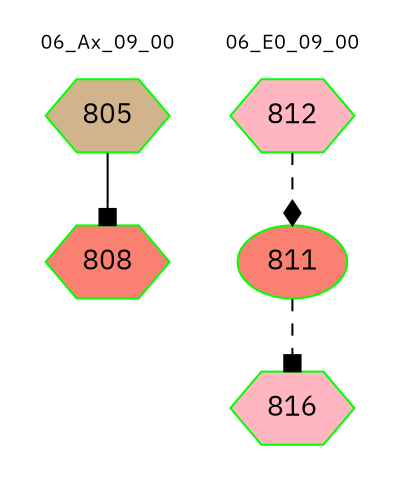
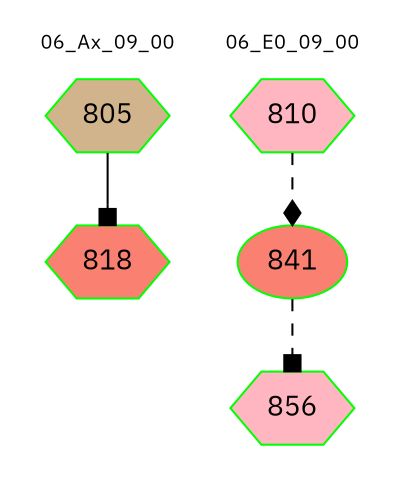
node "812": label "812" -> "810"
node "808": label "808" -> "818"
node "811": label "811" -> "841"
node "816": label "816" -> "856"
